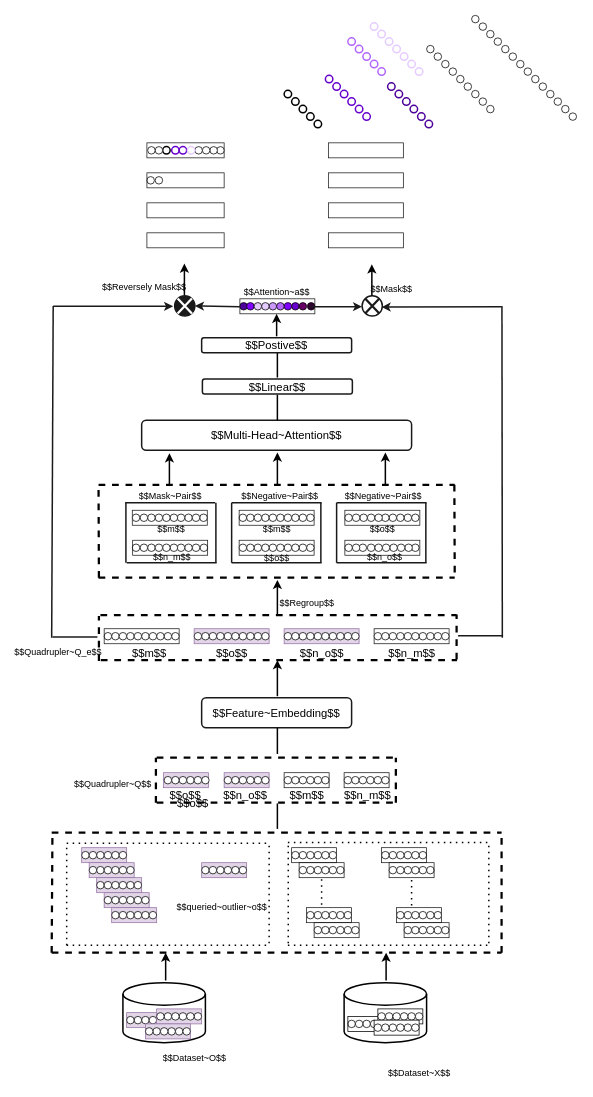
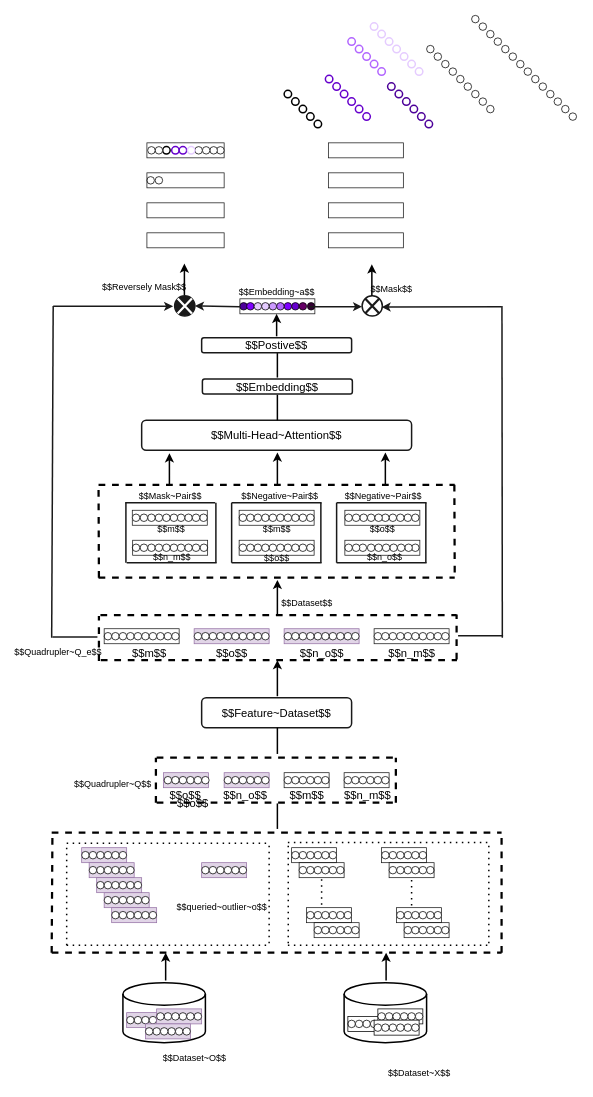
node "$$Attention~a$$": label "$$Attention~a$$" -> "$$Embedding~a$$"
node "$$Linear$$": label "$$Linear$$" -> "$$Embedding$$"
node "$$Regroup$$": label "$$Regroup$$" -> "$$Dataset$$"
node "$$Feature~Embedding$$": label "$$Feature~Embedding$$" -> "$$Feature~Dataset$$"
